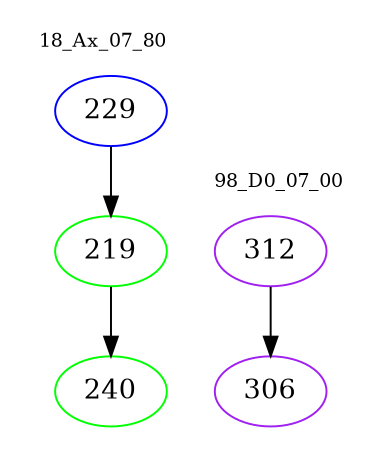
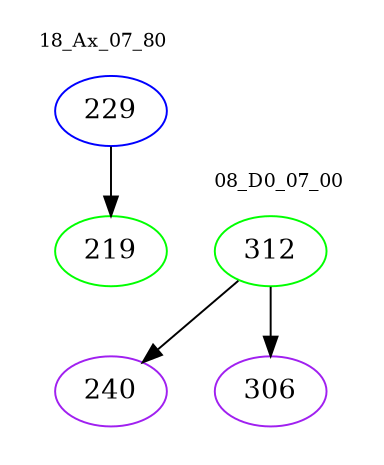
cluster "98_D0_07_00": label "98_D0_07_00" -> "08_D0_07_00"
node "312": color purple -> green
edge "219" -> "240": now "312" -> "240"
node "240": color green -> purple
